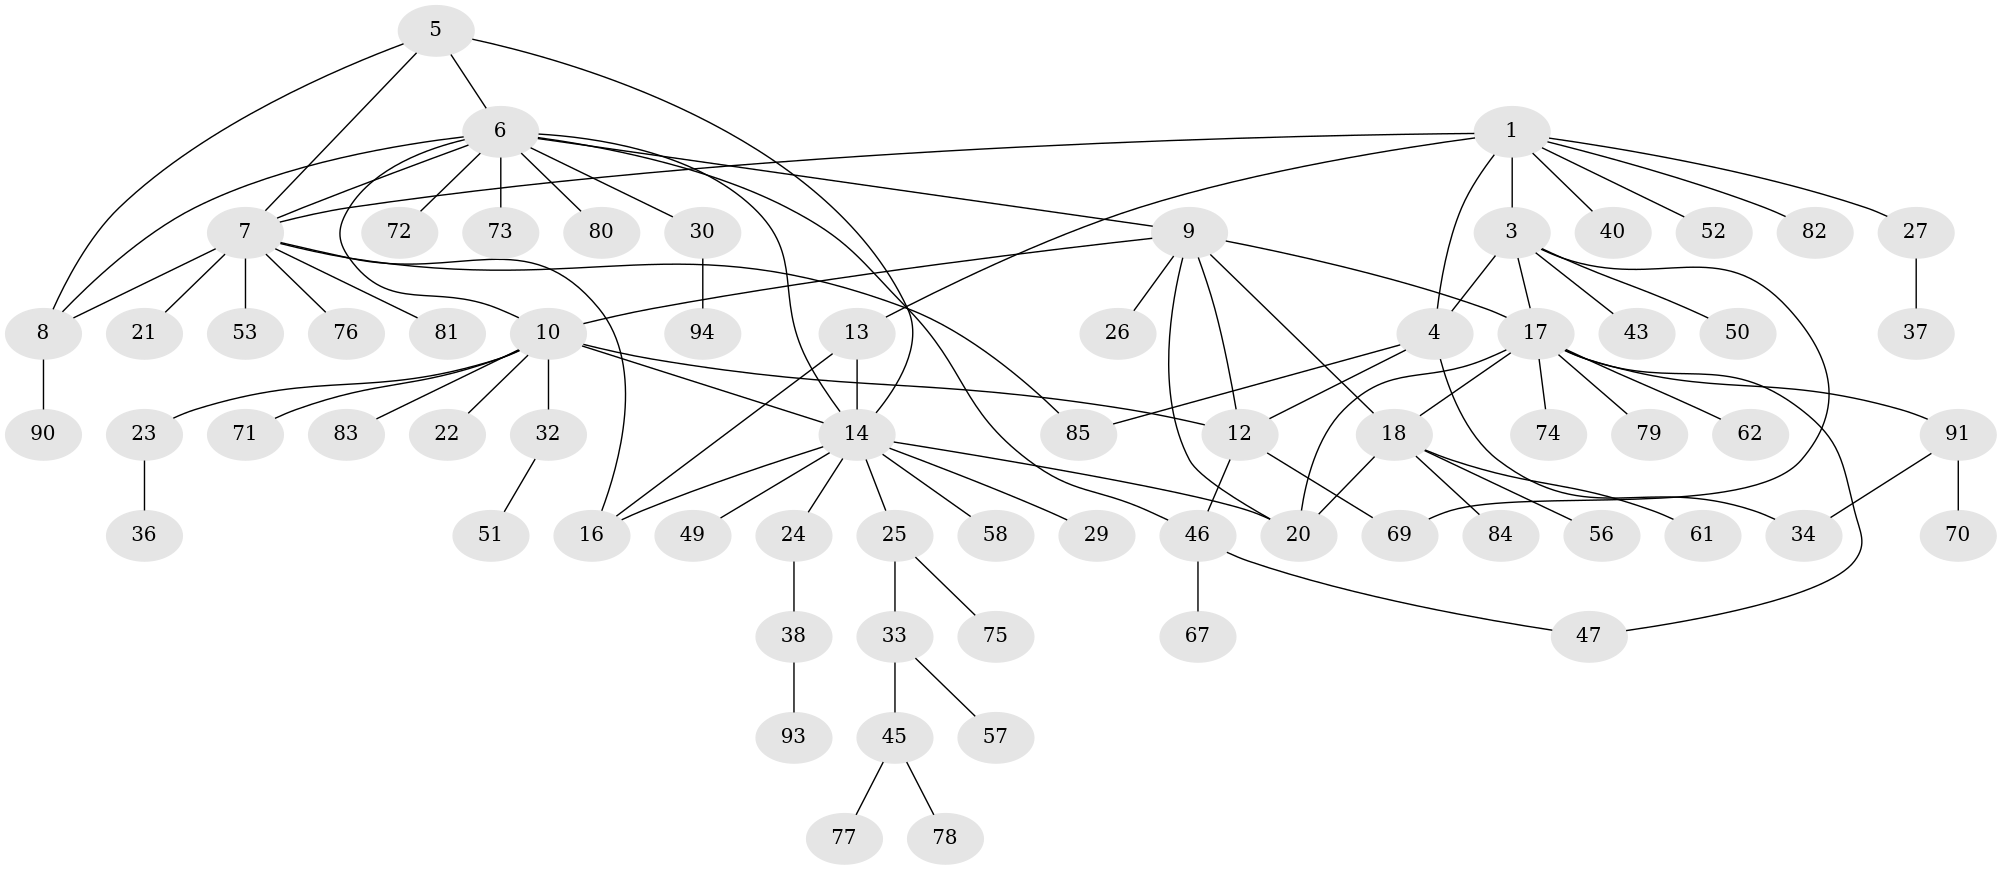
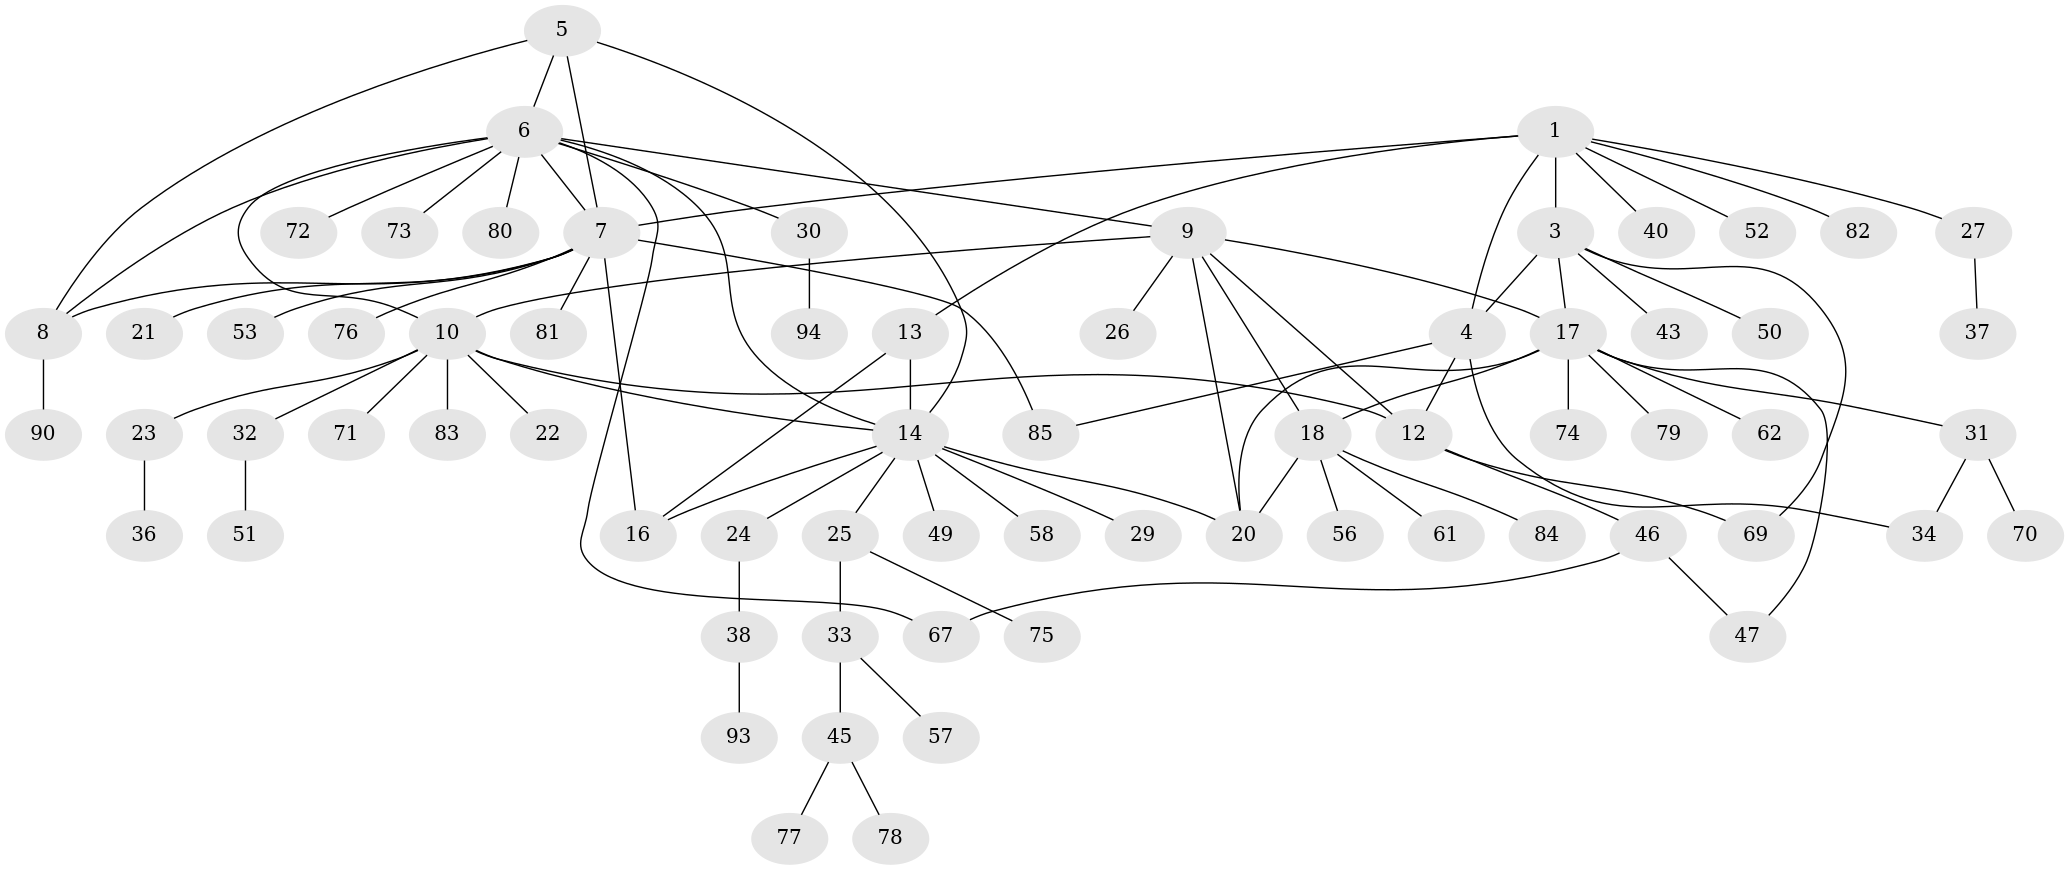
edge "6" -- "46": now "6" -- "67"
node "91": label "91" -> "31"
